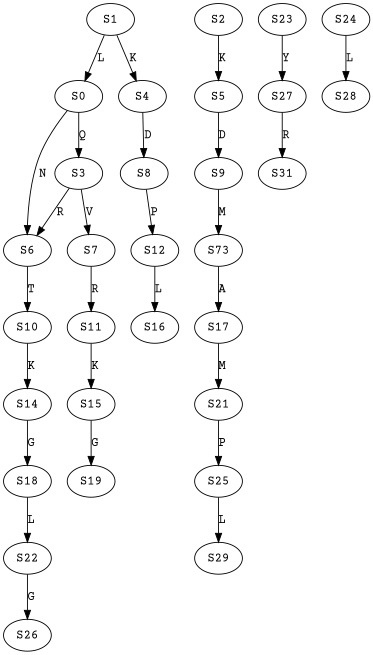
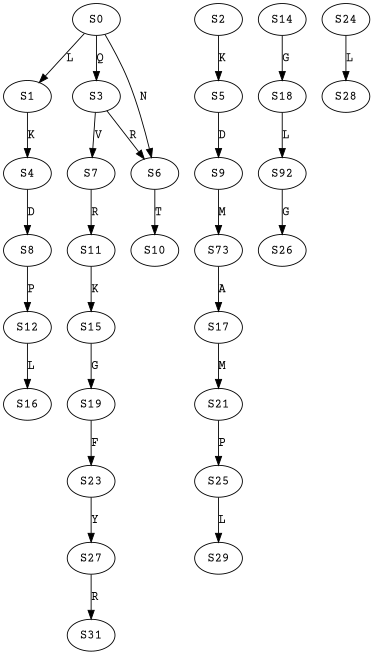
edge "S1" -> "S0": reversed
edge "S10" -> "S14": removed, label "K"
edge "S19" -> "S23": added, label "F"
node "S22": label "S22" -> "S92"
